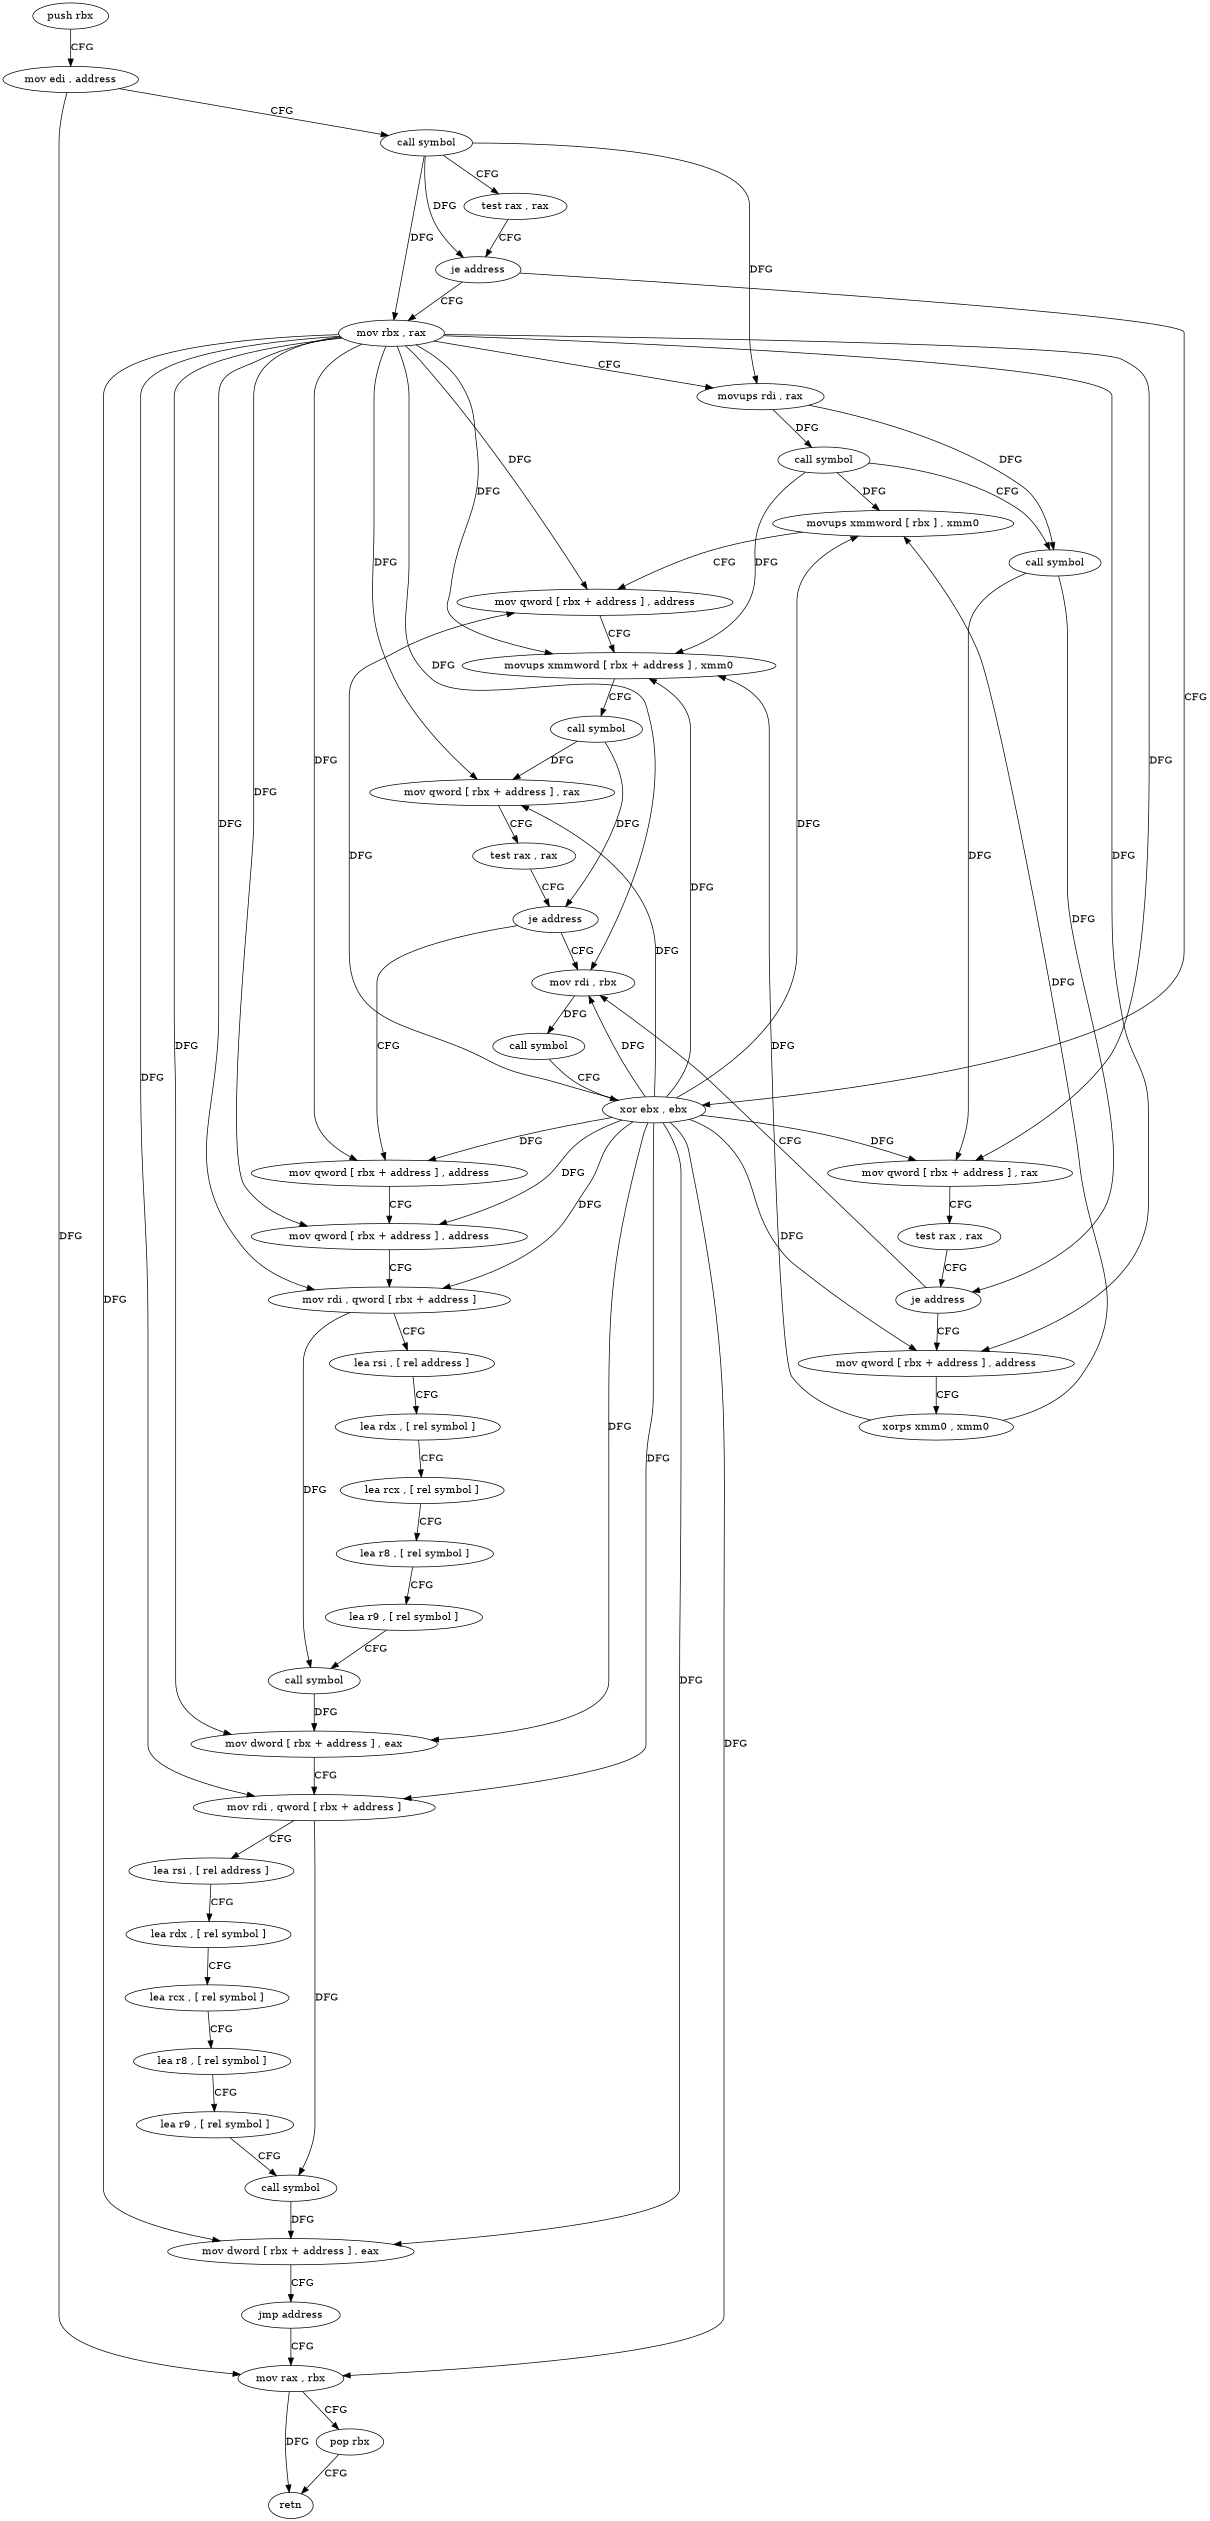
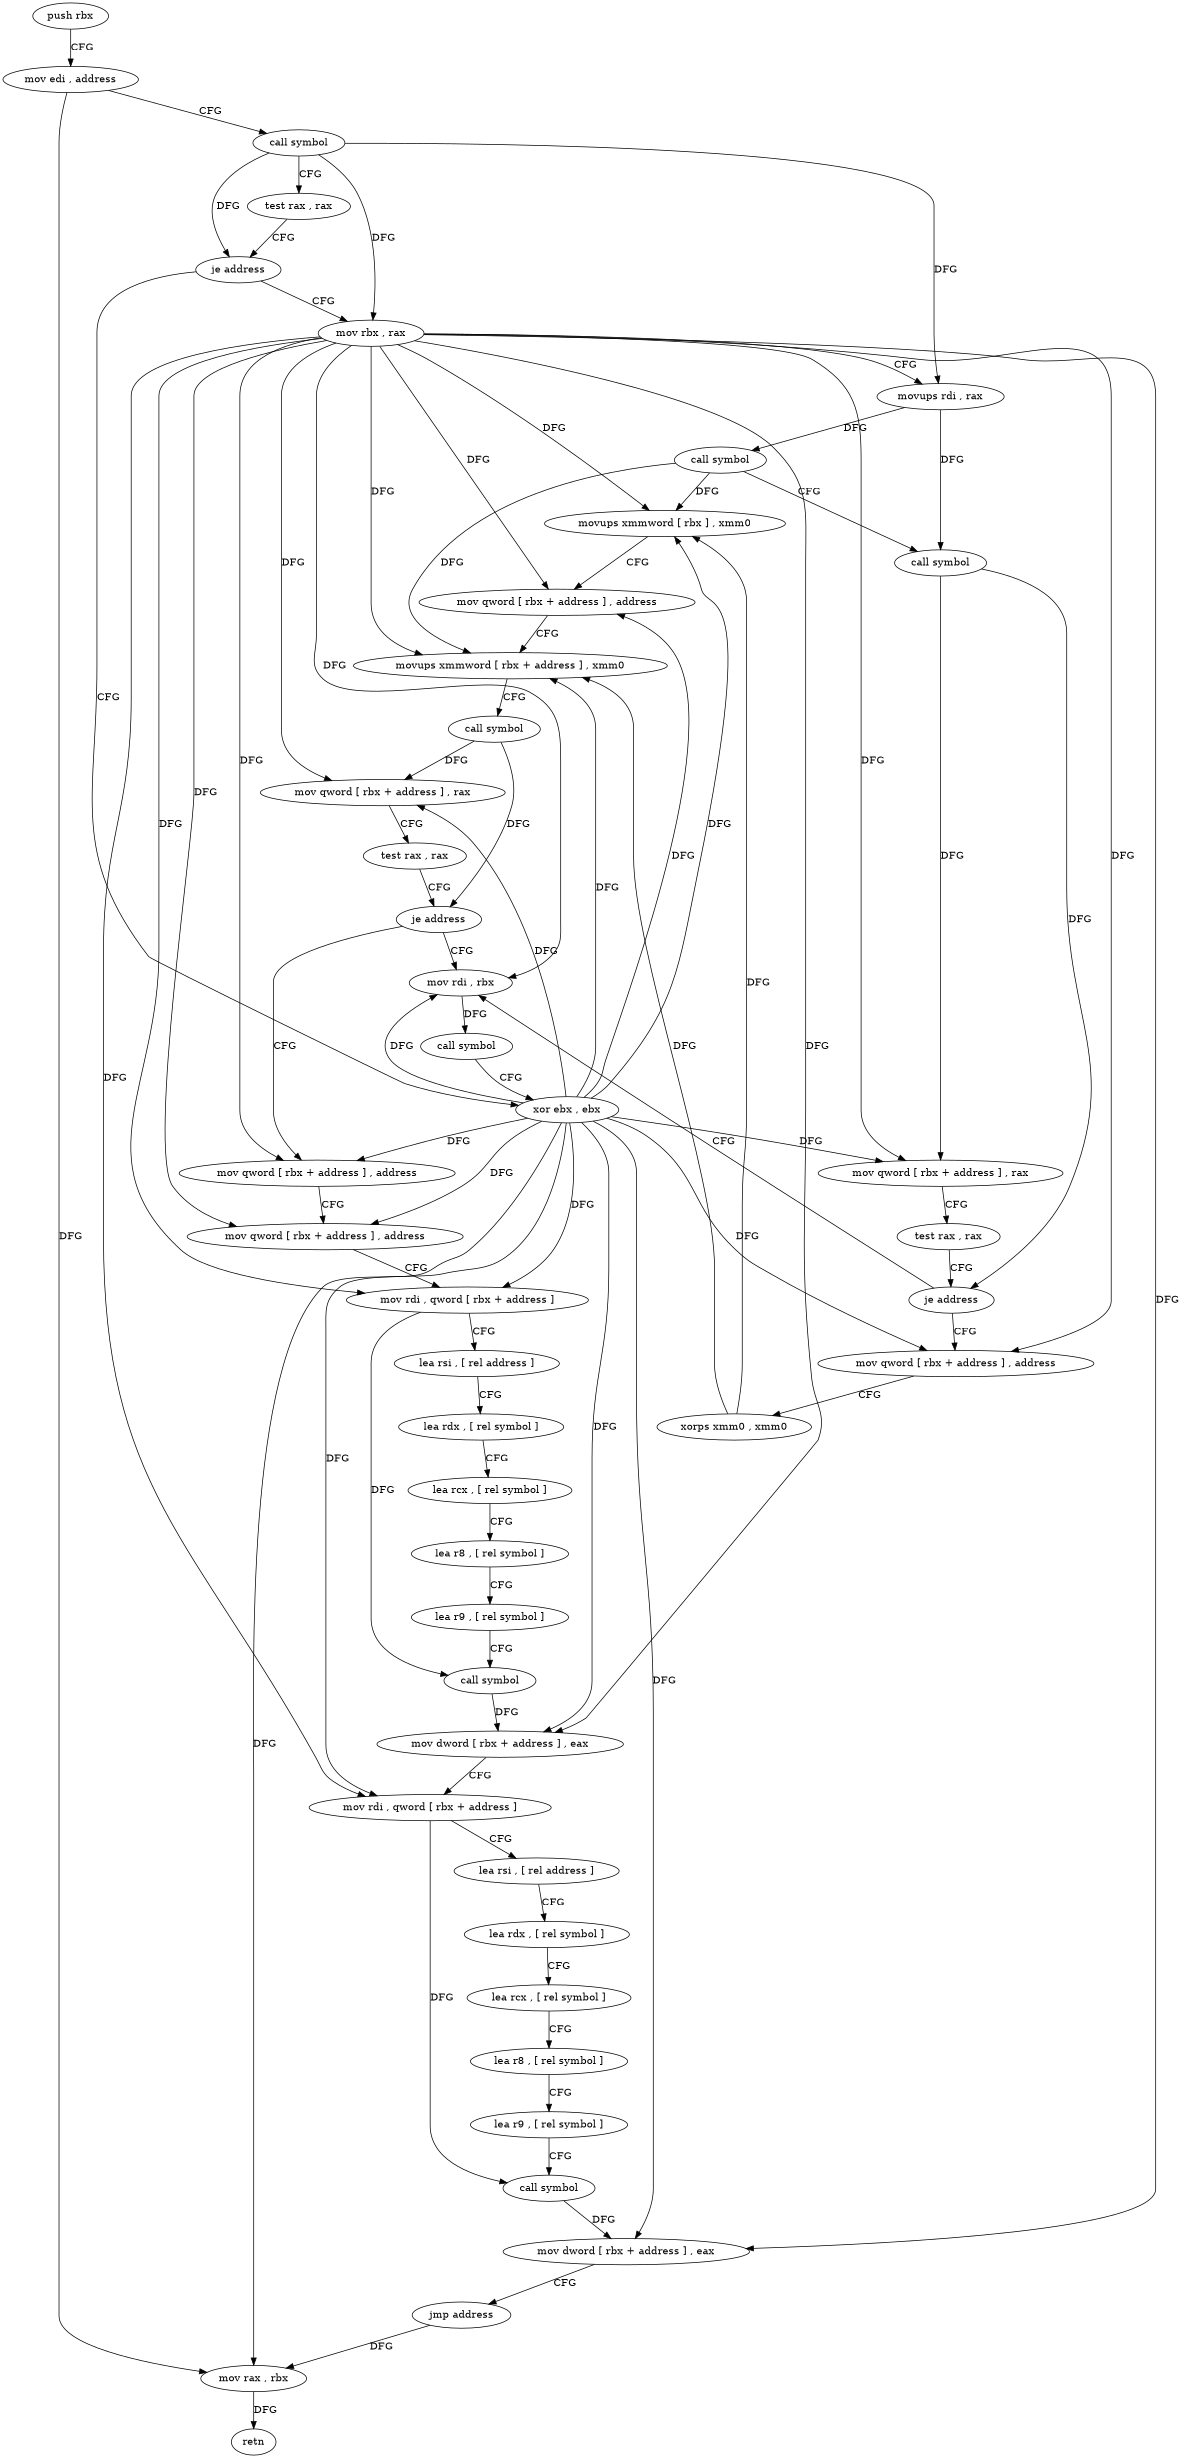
edge "mov rbx , rax" -> "movups xmmword [ rbx ] , xmm0": added, label "DFG"
edge "jmp address" -> "mov rax , rbx": label "CFG" -> "DFG"
node "pop rbx": removed
